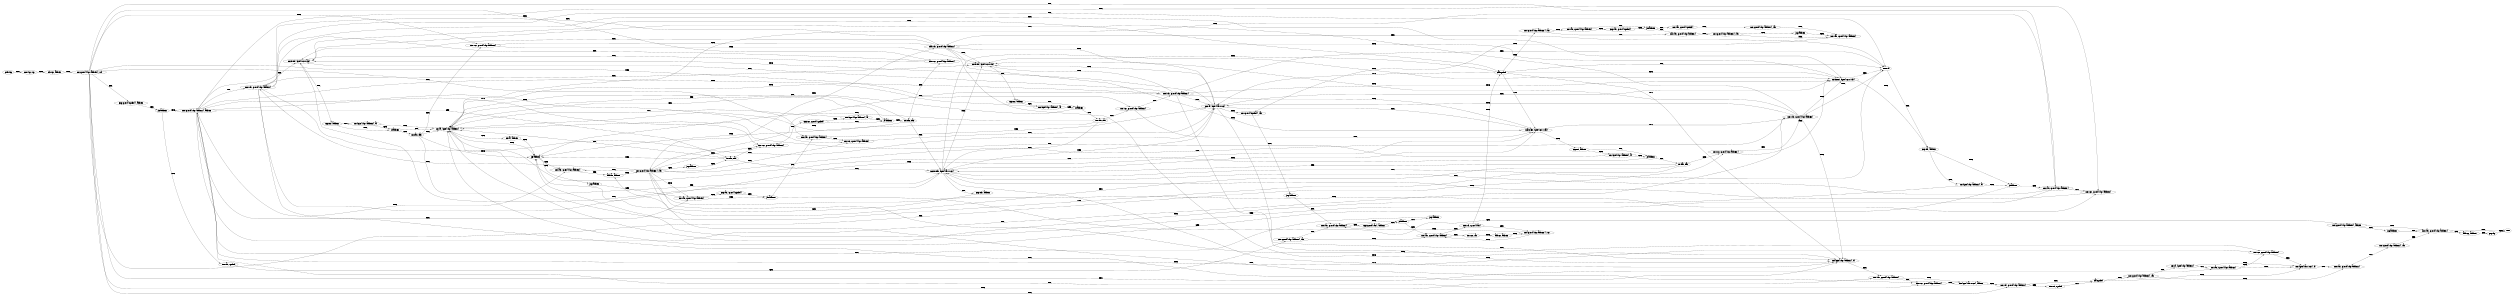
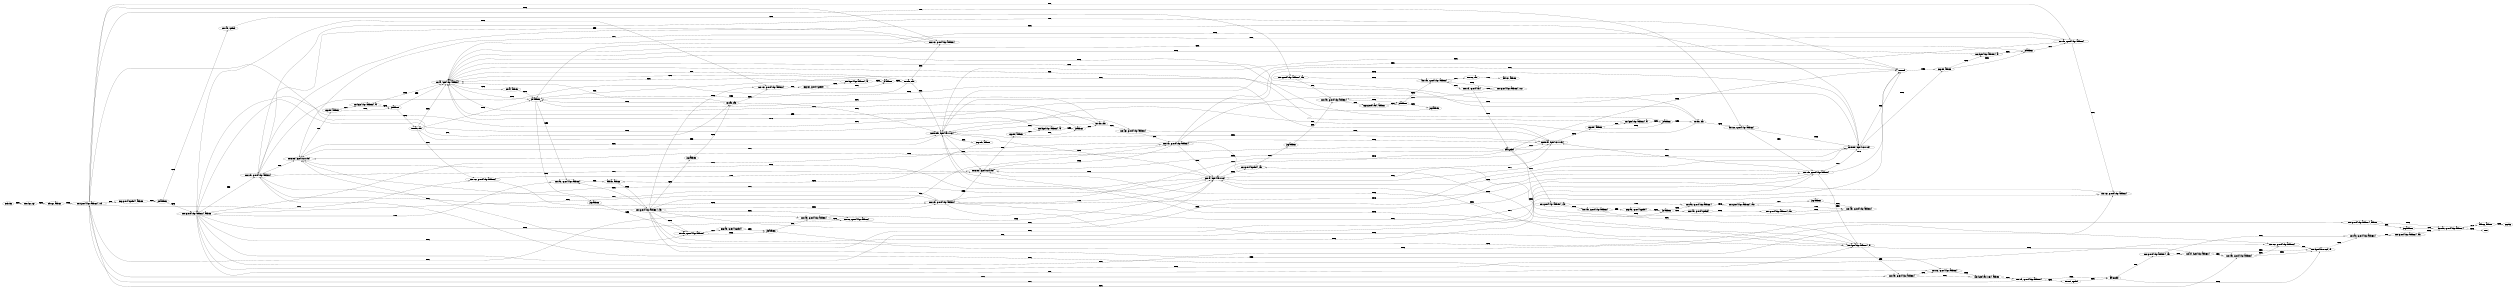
edge "pop rbp" -> "retn": removed, label "CFG"
edge "add rcx , address" -> "mov qword [ rbp - address ] , rcx": removed, label "DFG"
edge "mov byte [ rbp - address ] , dl" -> "mov dl , byte [ rbp - address ]": added, label "DFG"
edge "mov qword [ rbp - address ] , rdi" -> "mov rdi , qword [ rbp - address ]": reversed
